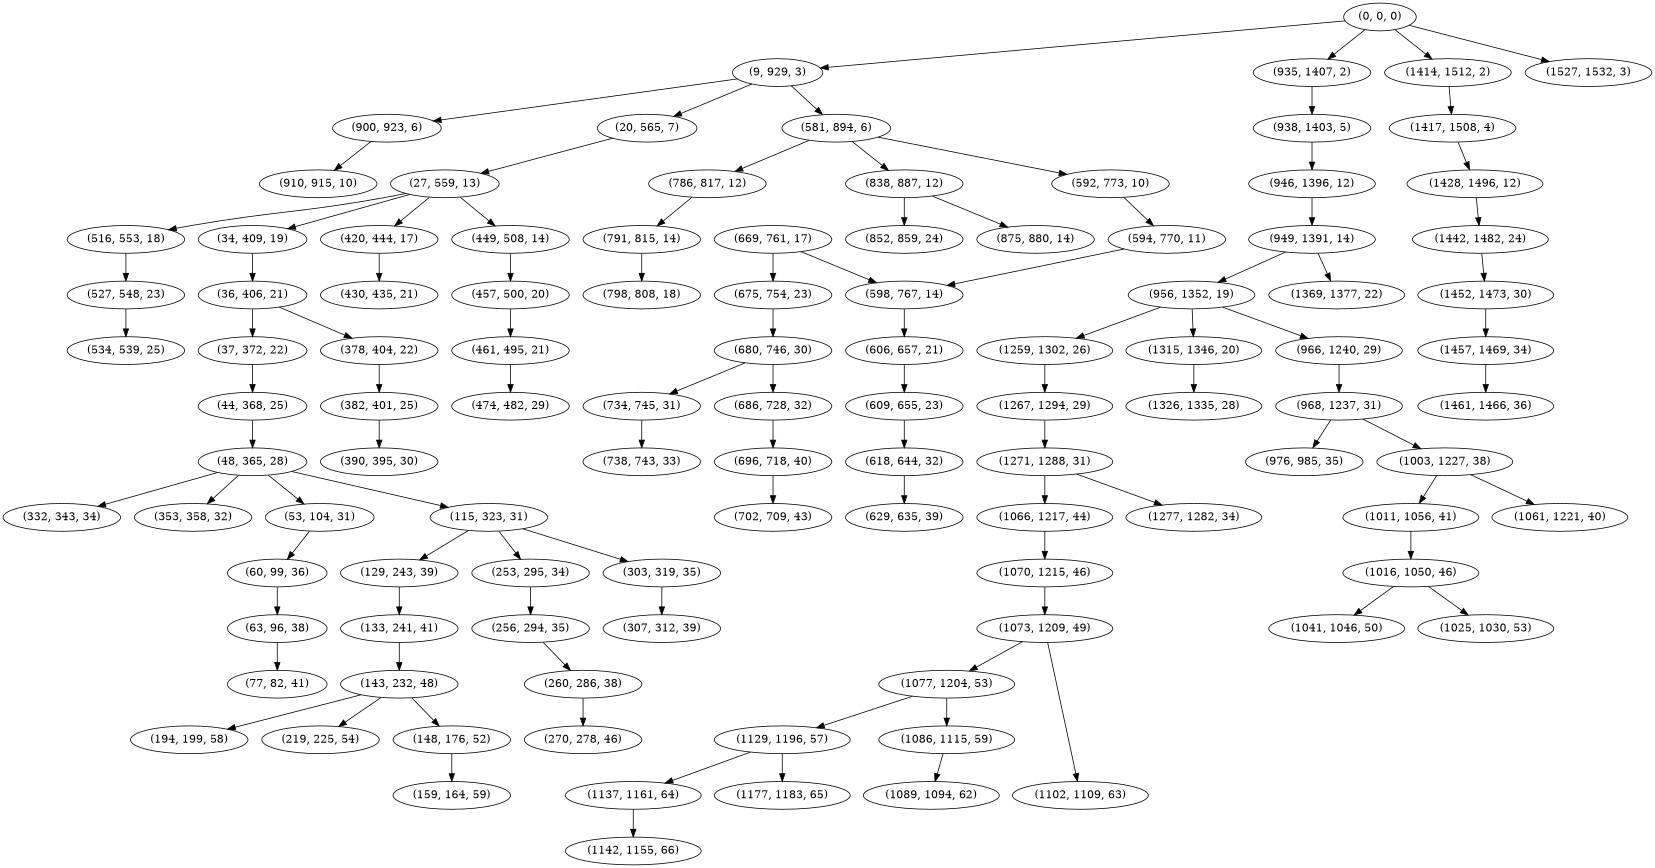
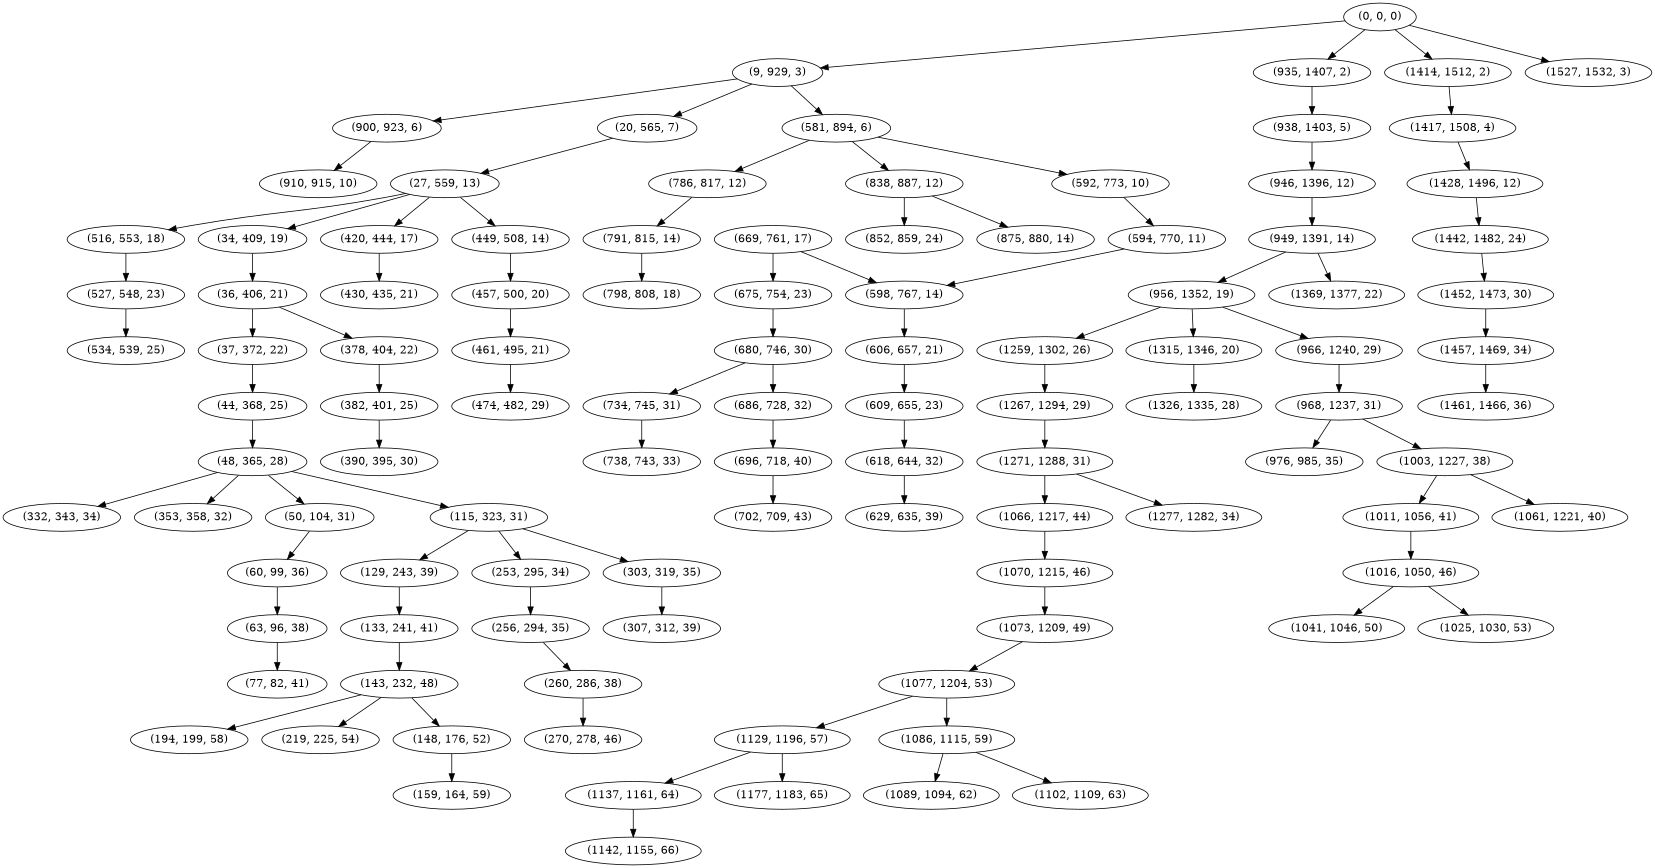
node "(53, 104, 31)": label "(53, 104, 31)" -> "(50, 104, 31)"
edge "(1073, 1209, 49)" -> "(1102, 1109, 63)": now "(1086, 1115, 59)" -> "(1102, 1109, 63)"
